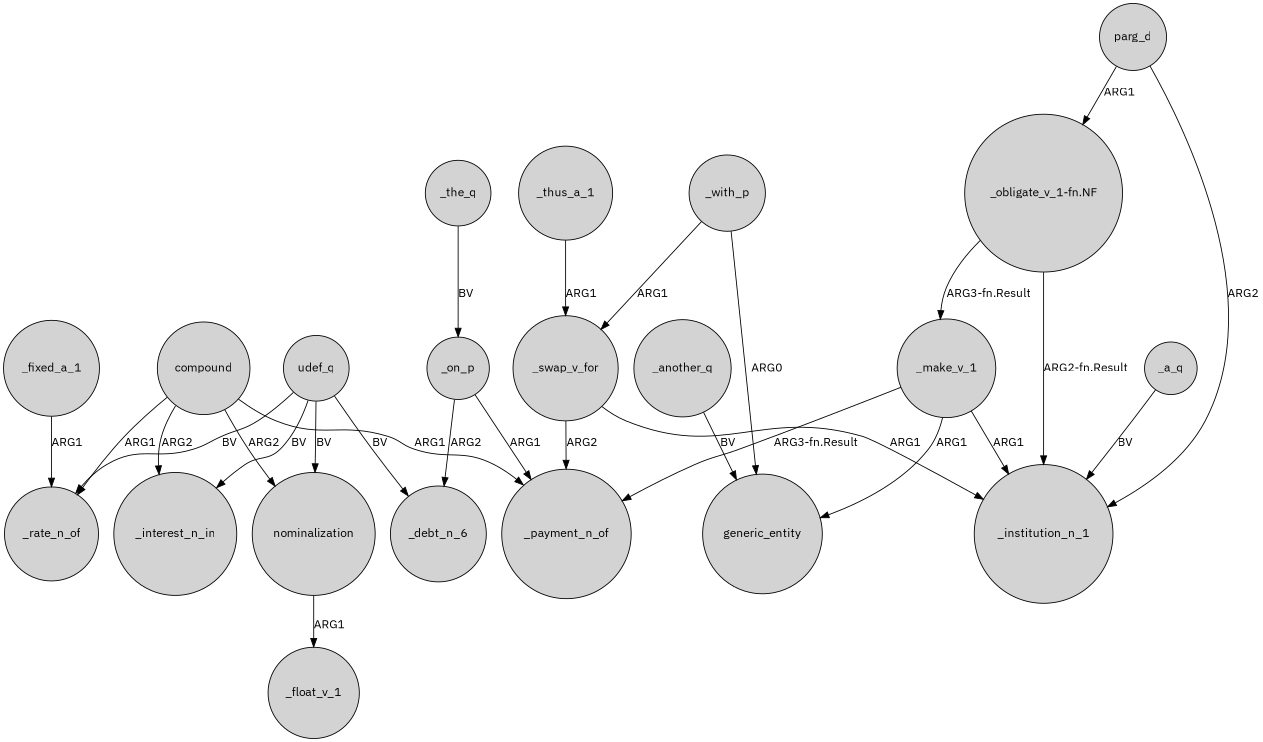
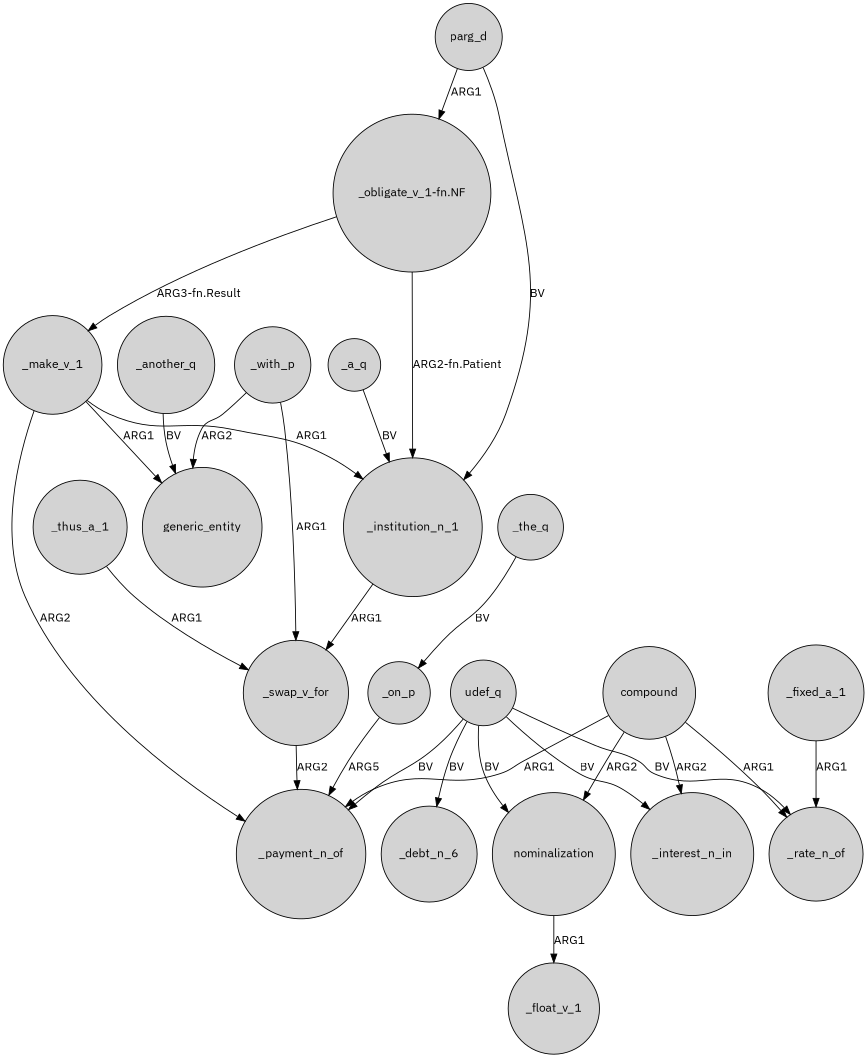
edge "parg_d" -> "_institution_n_1": label "ARG2" -> "BV"
edge "_with_p" -> "generic_entity": label "ARG0" -> "ARG2"
edge "_obligate_v_1-fn.NF" -> "_institution_n_1": label "ARG2-fn.Result" -> "ARG2-fn.Patient"
edge "_swap_v_for" -> "_institution_n_1": reversed
edge "_on_p" -> "_debt_n_6": removed, label "ARG2"
edge "_on_p" -> "_payment_n_of": label "ARG1" -> "ARG5"
edge "_make_v_1" -> "_payment_n_of": label "ARG3-fn.Result" -> "ARG2"
edge "udef_q" -> "_payment_n_of": added, label "BV"
